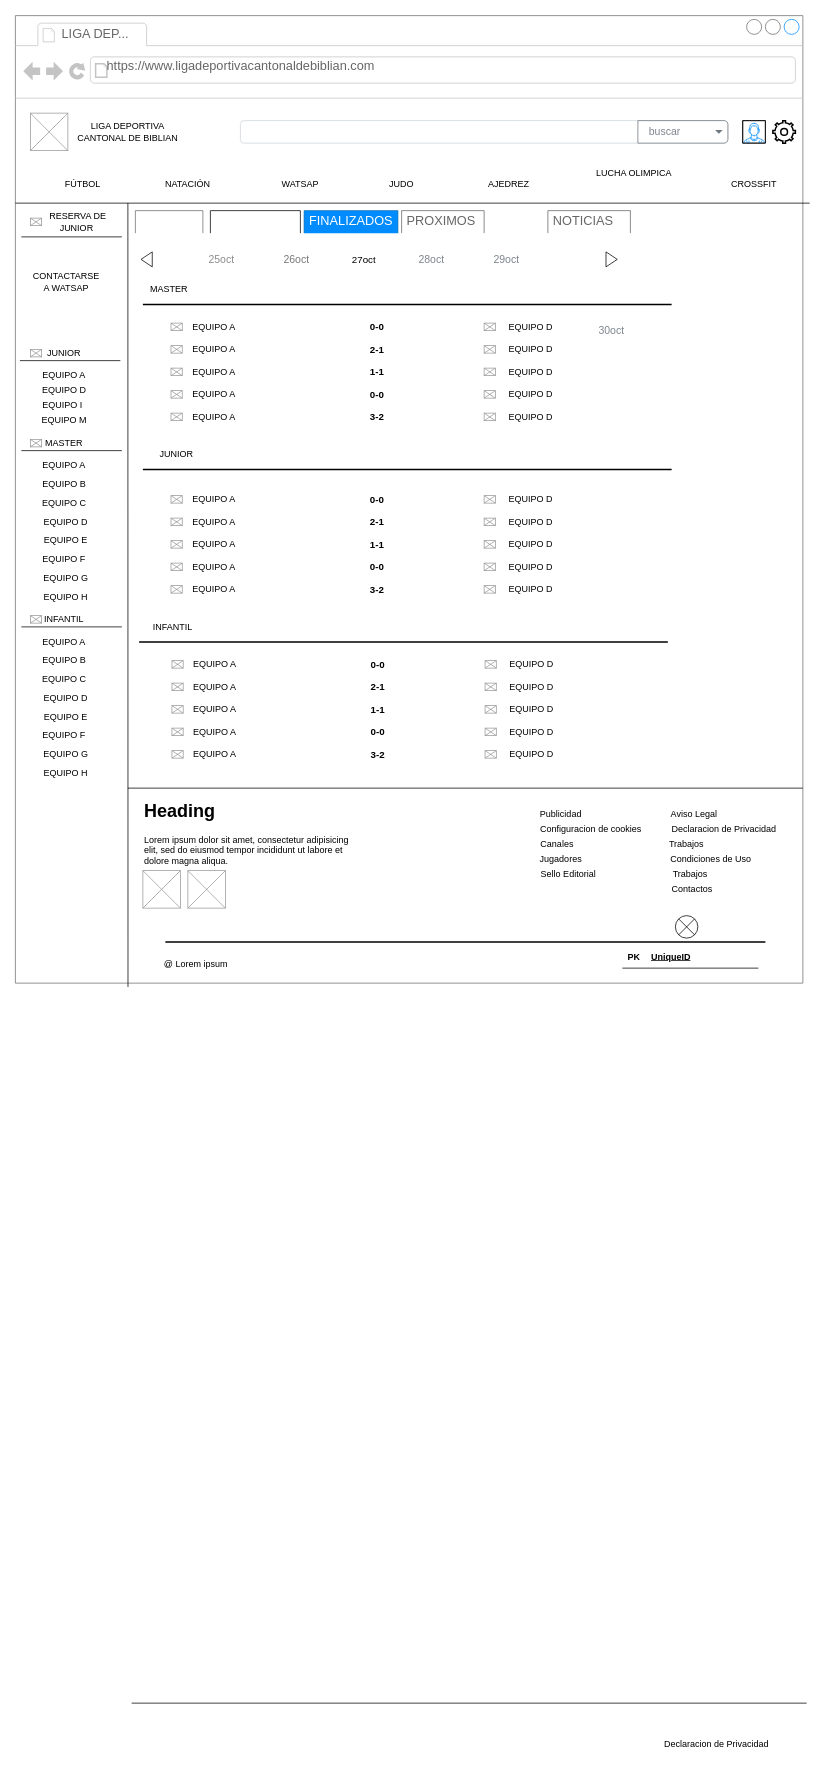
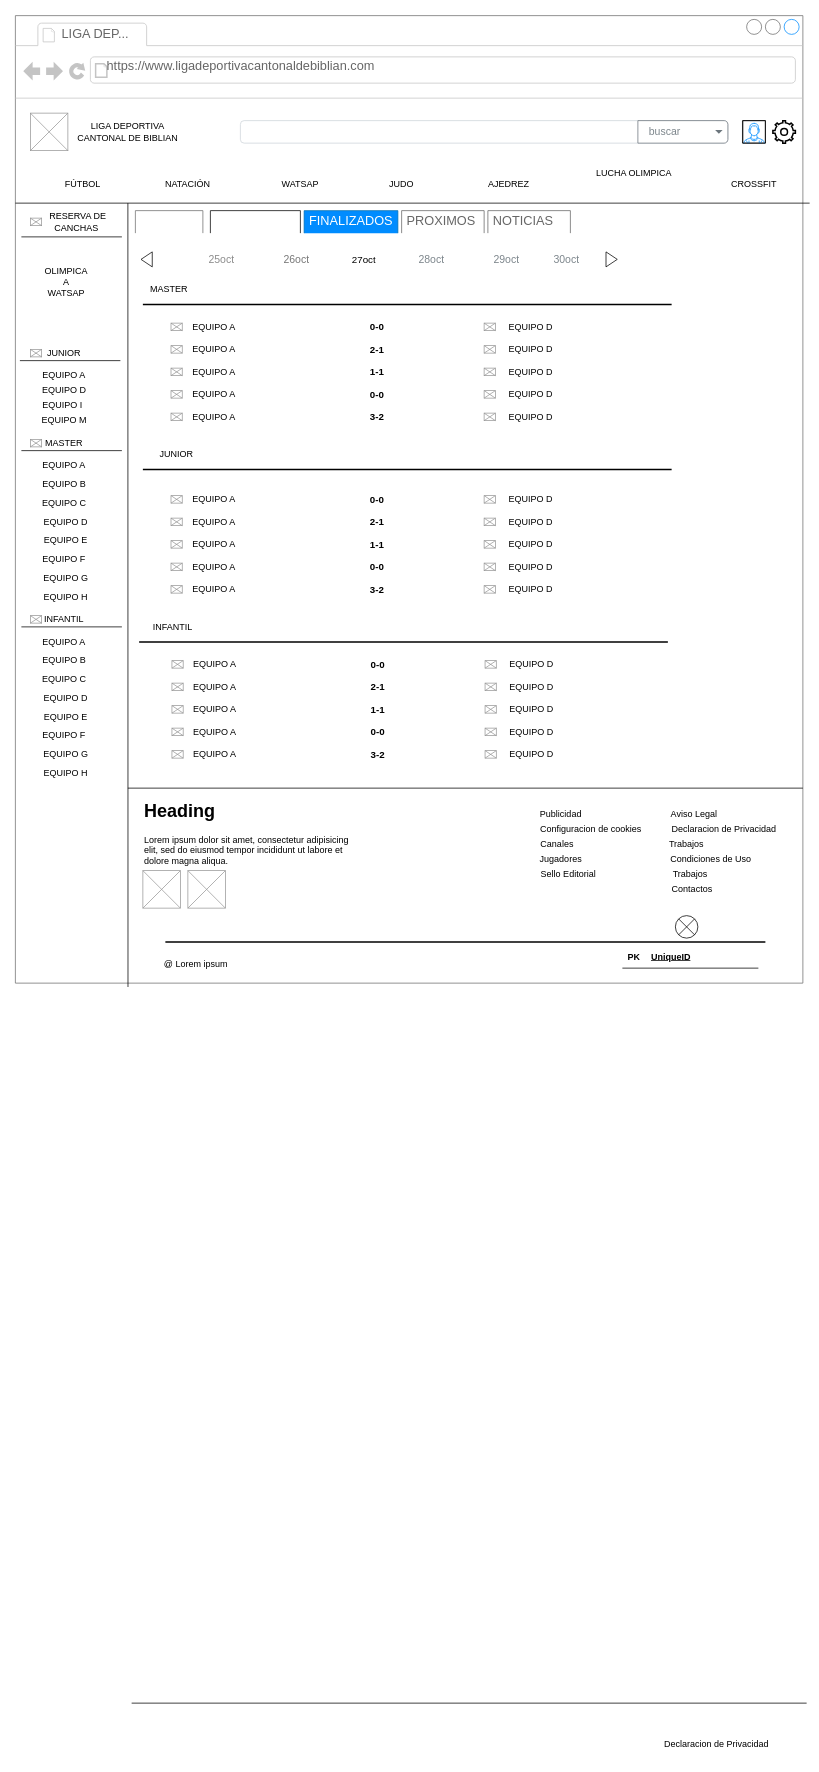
node "RESERVA DE JUNIOR": label "RESERVA DE JUNIOR" -> "RESERVA DE CANCHAS"
node "NOTICIAS": moved (589, 222) -> (529, 222)
node "CONTACTARSE A WATSAP": label "CONTACTARSE A WATSAP" -> "OLIMPICA A WATSAP"
node "30oct": moved (612, 330) -> (567, 259)
